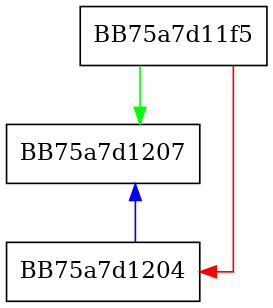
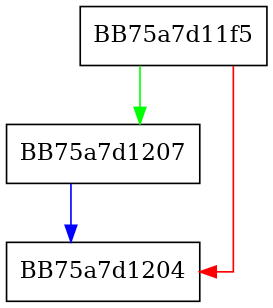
edge "BB75a7d1204" -> "BB75a7d1207": reversed
